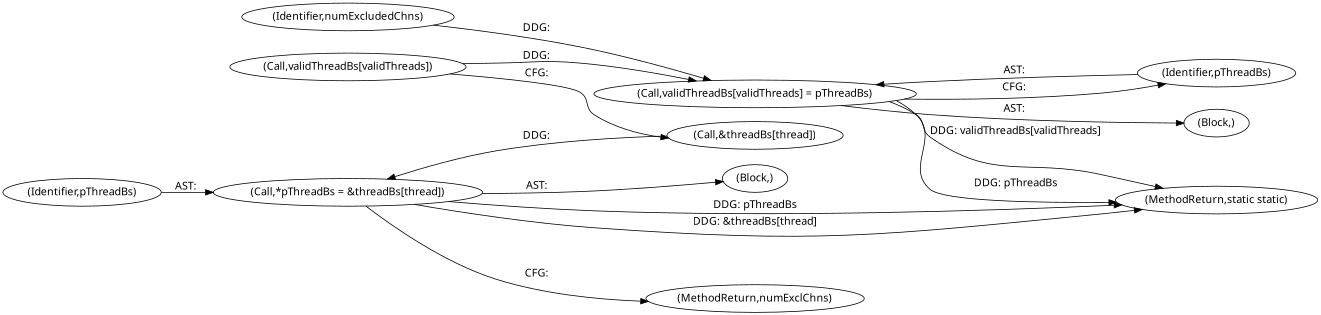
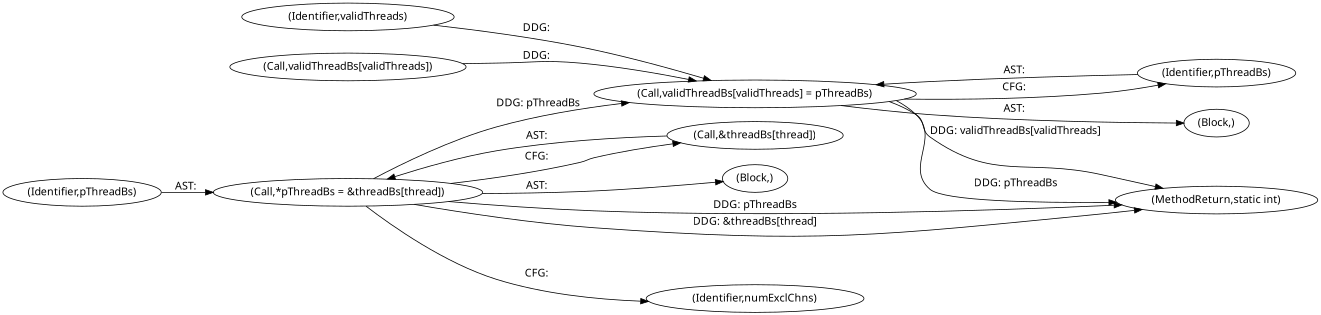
node "(Identifier,numExcludedChns)": label "(Identifier,numExcludedChns)" -> "(Identifier,validThreads)"
edge "(Call,validThreadBs[validThreads])" -> "(Call,&threadBs[thread])": now "(Call,*pThreadBs = &threadBs[thread])" -> "(Call,&threadBs[thread])"
edge "(Call,*pThreadBs = &threadBs[thread])" -> "(Call,validThreadBs[validThreads] = pThreadBs)": added, label "DDG: pThreadBs"
edge "(Call,&threadBs[thread])" -> "(Call,*pThreadBs = &threadBs[thread])": label "DDG: " -> "AST: "
node "(MethodReturn,static static)": label "(MethodReturn,static static)" -> "(MethodReturn,static int)"
node "(MethodReturn,numExclChns)": label "(MethodReturn,numExclChns)" -> "(Identifier,numExclChns)"
